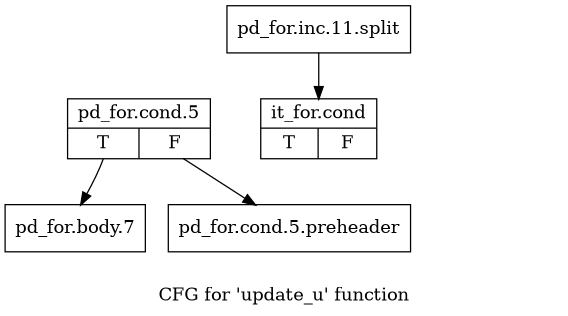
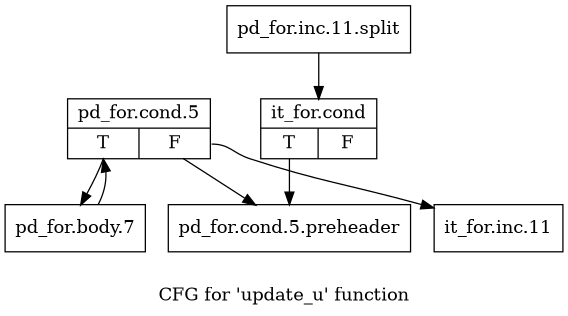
edge "it_for.cond" -> "pd_for.cond.5.preheader": added
edge "pd_for.body.7" -> "pd_for.cond.5": added
node "it_for.inc.11": added
